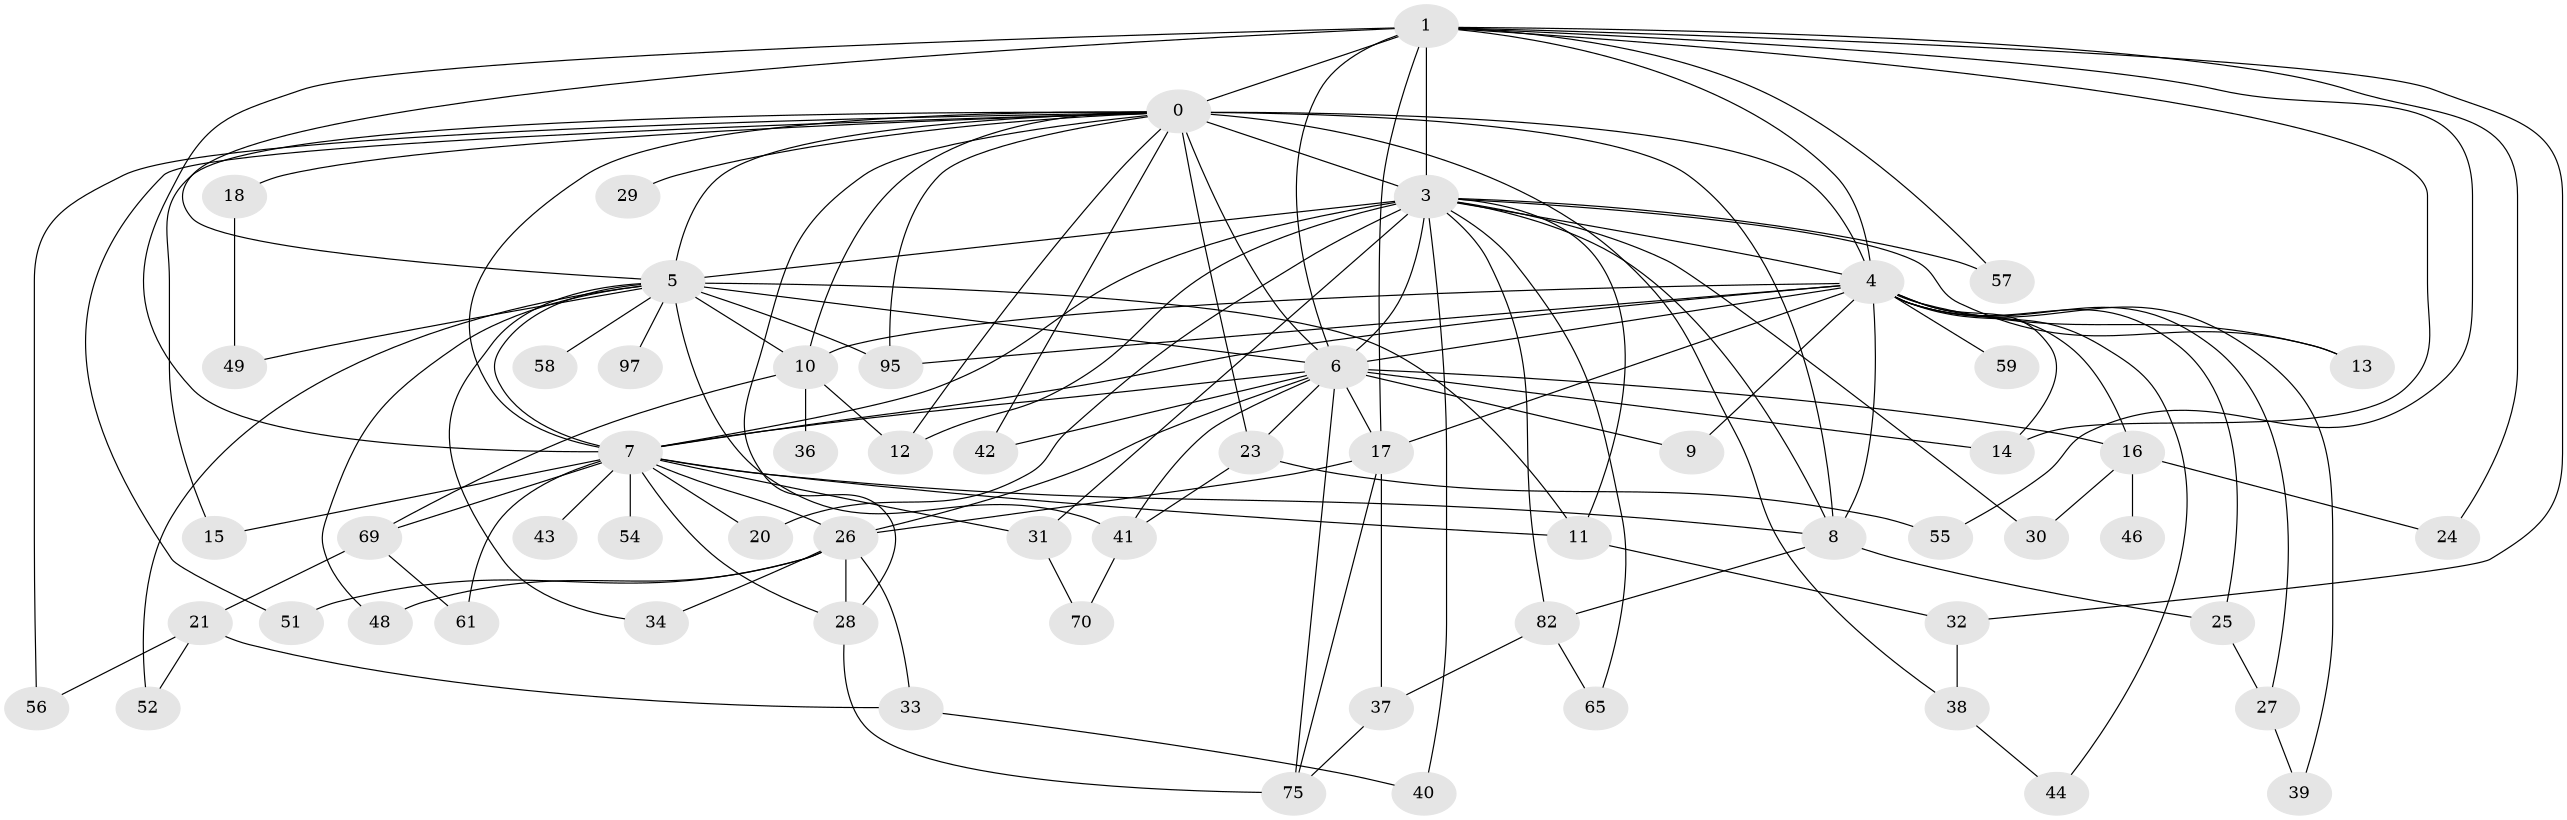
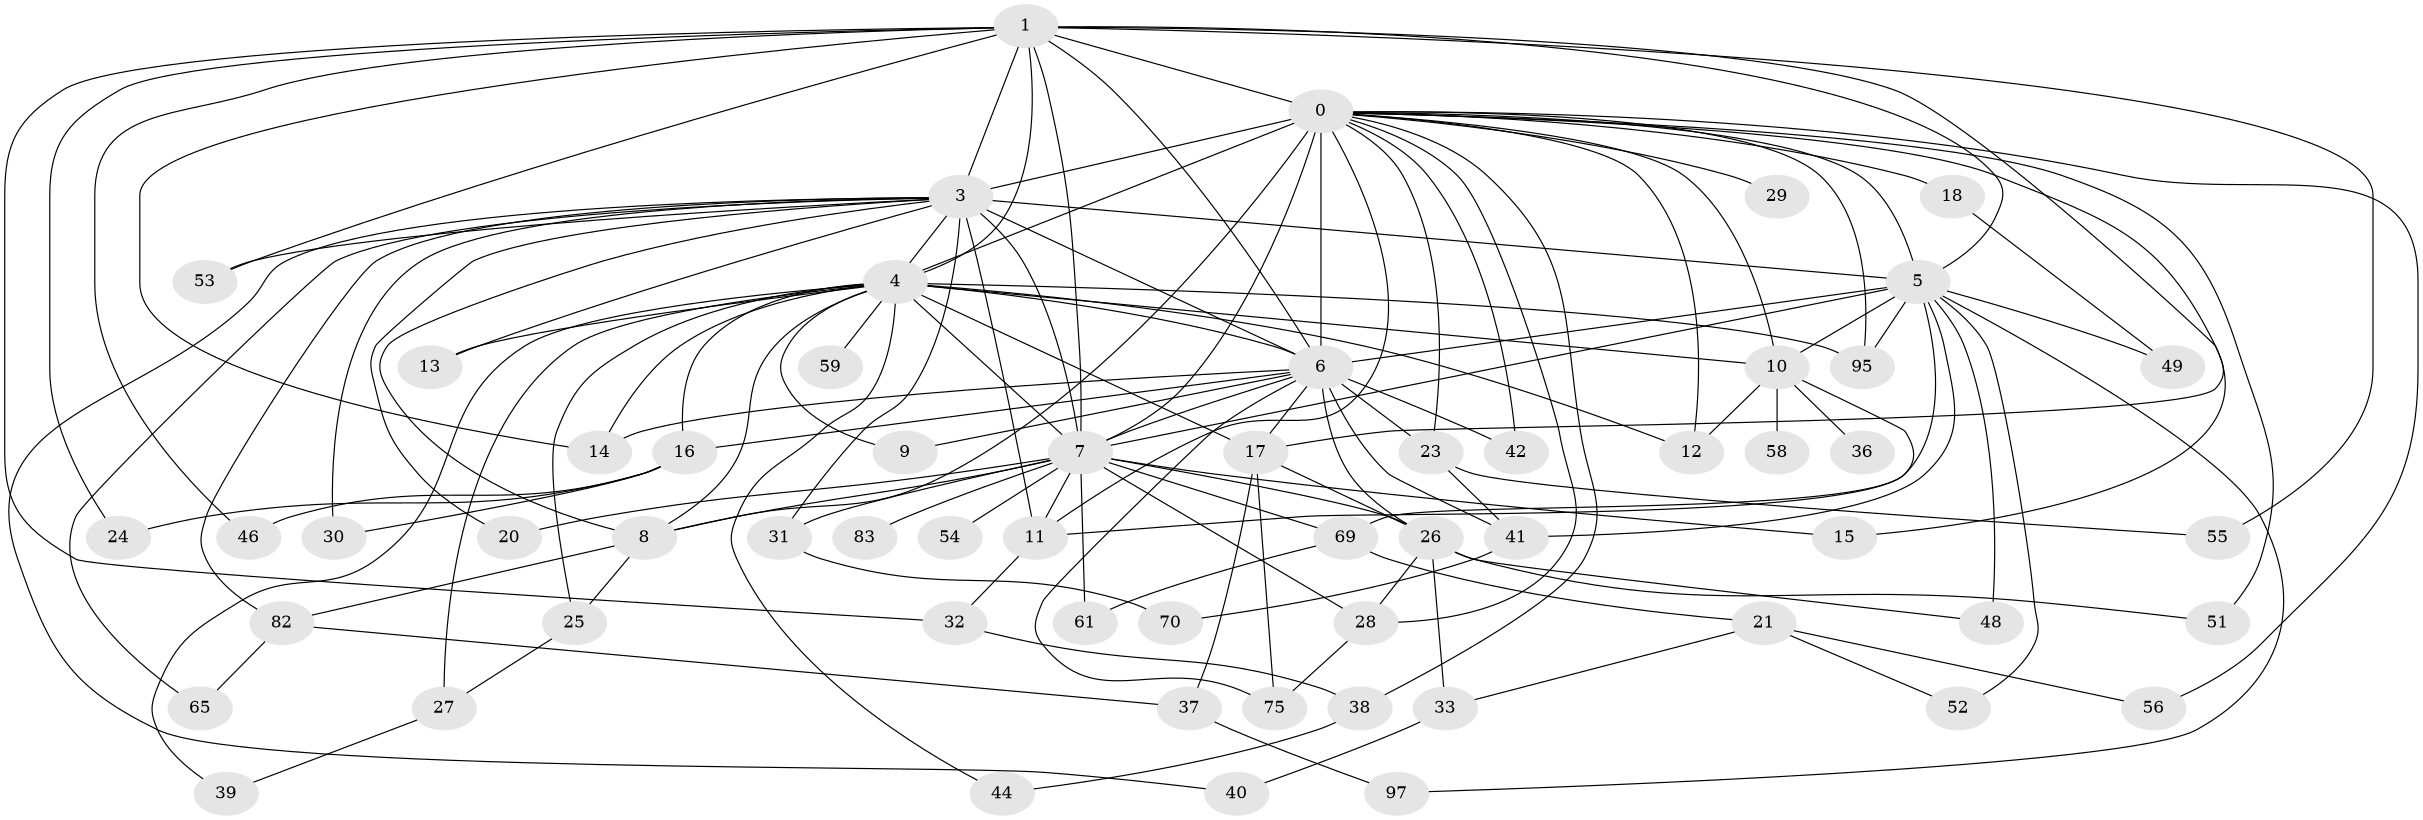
edge "1" -- "46": added
node "57": label "57" -> "53"
edge "3" -- "12": now "4" -- "12"
edge "5" -- "58": now "10" -- "58"
edge "0" -- "11": added
node "43": label "43" -> "83"
node "34": removed
edge "37" -- "75": now "37" -- "97"
